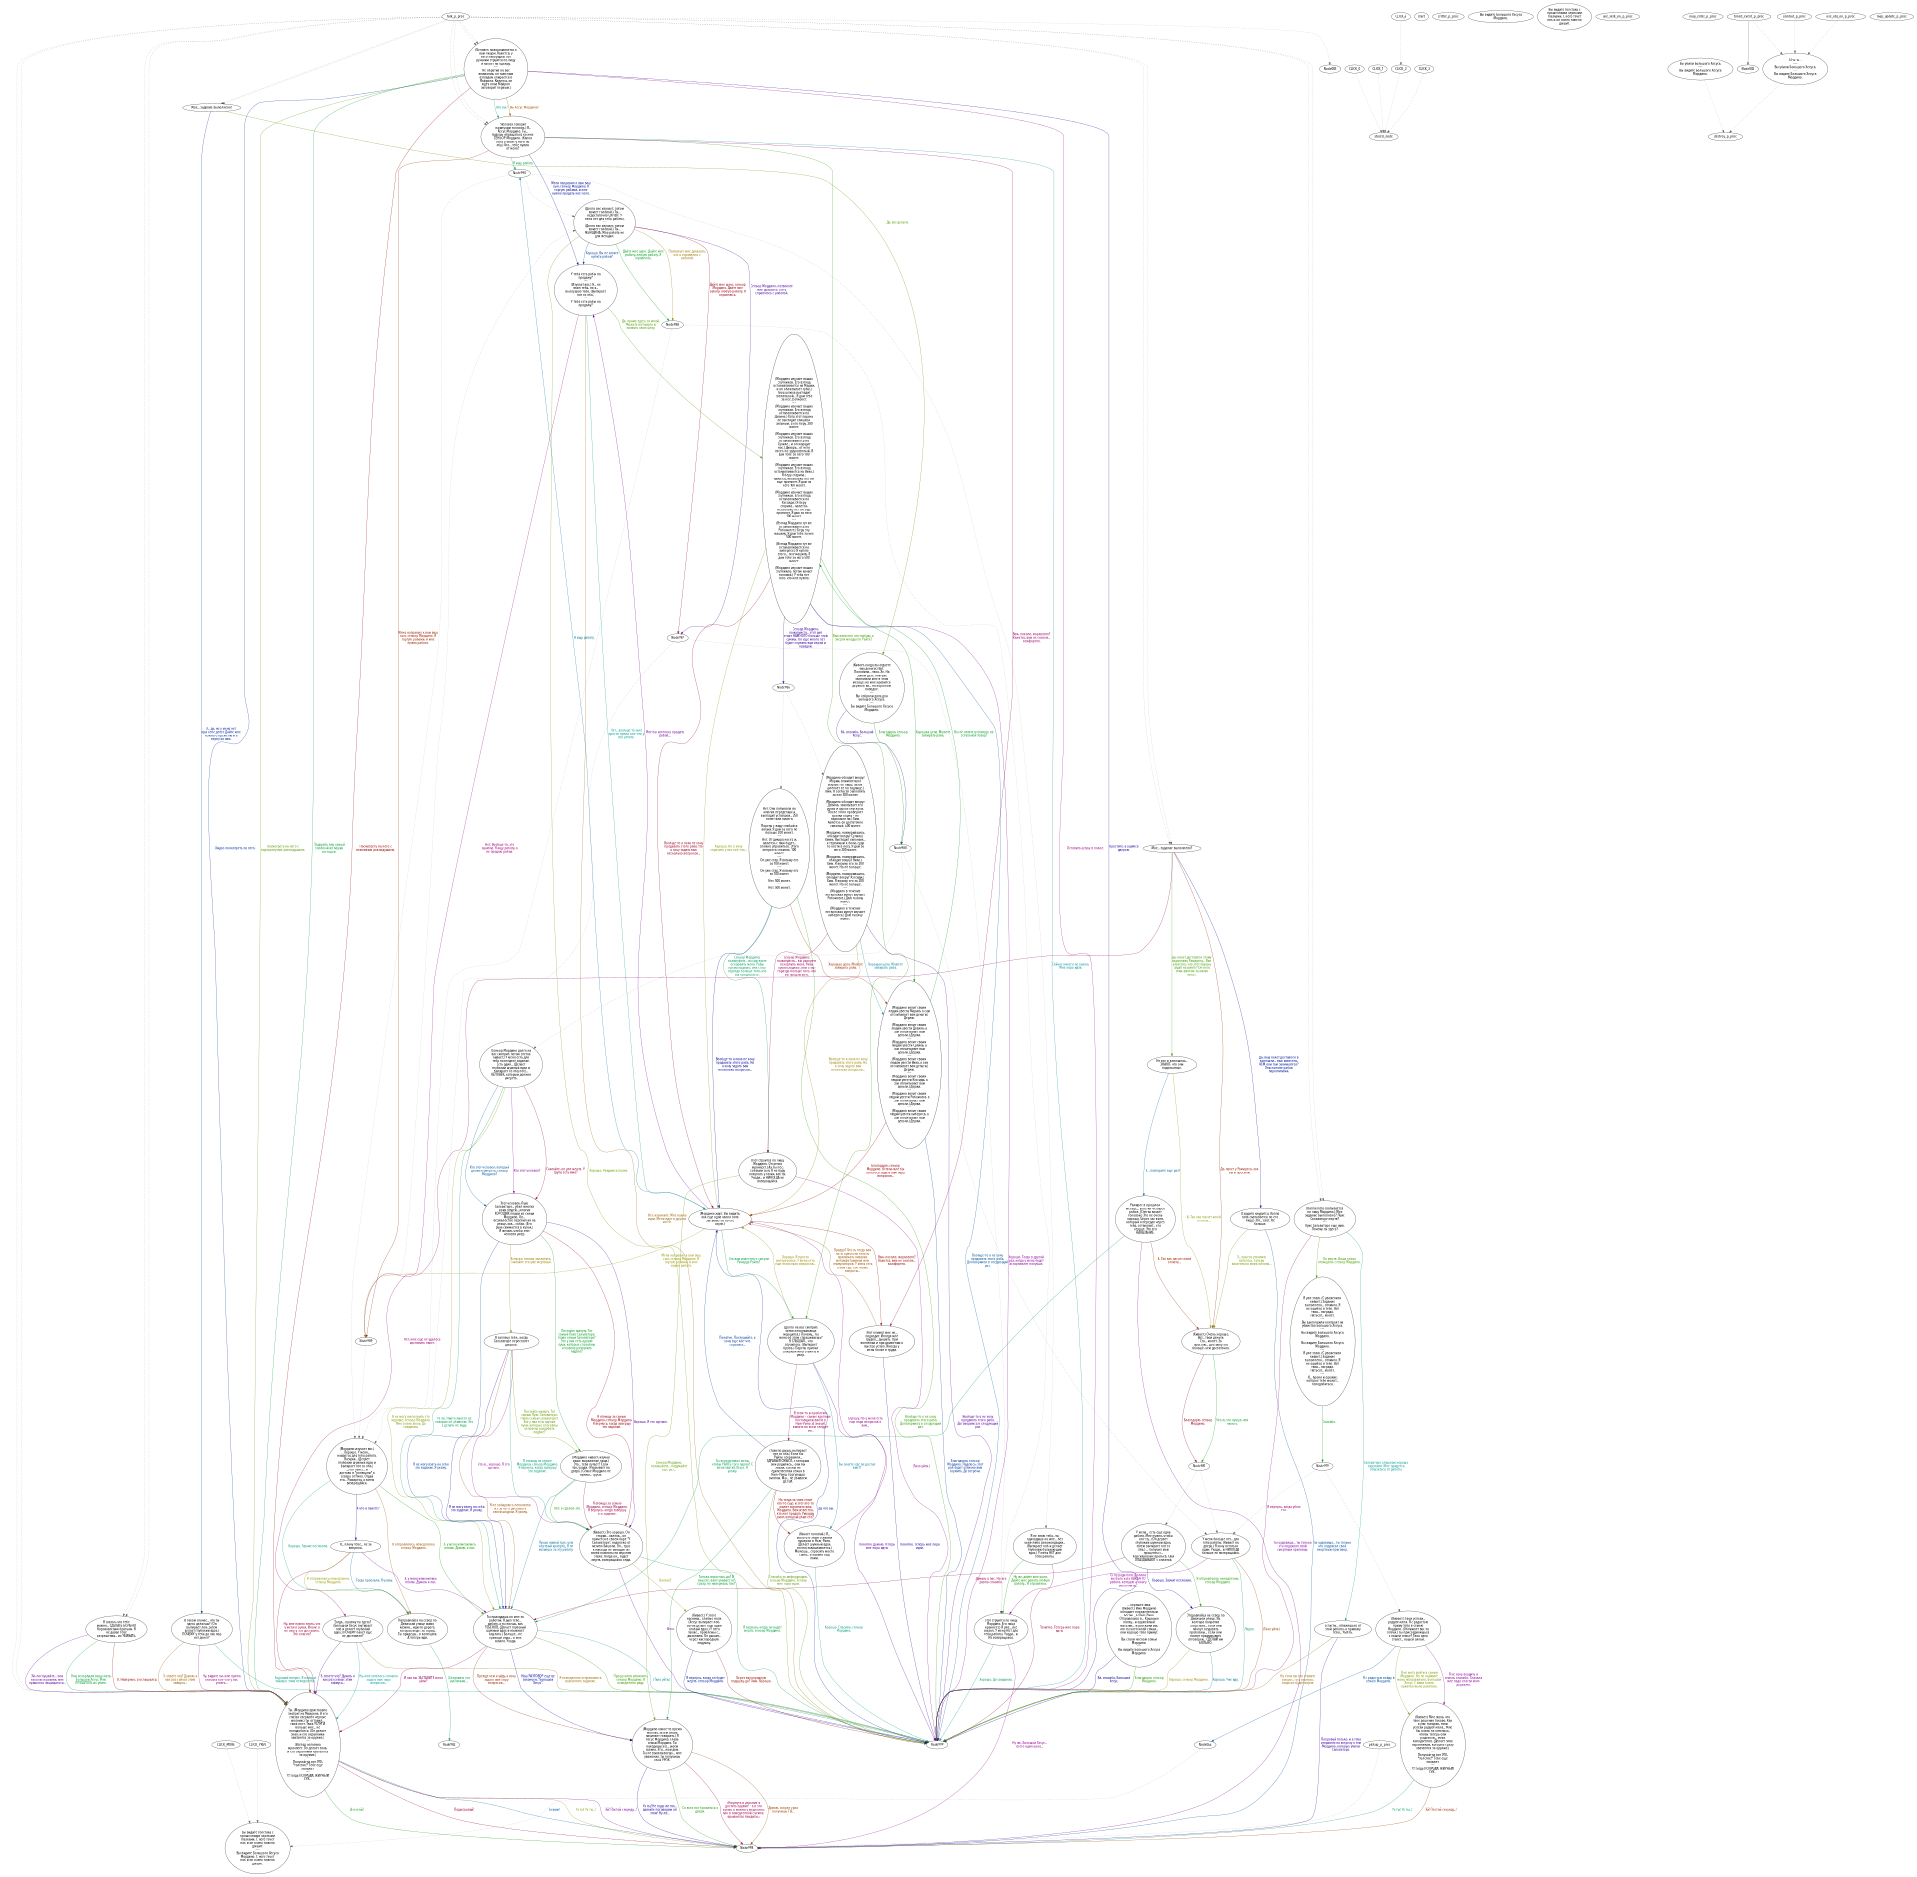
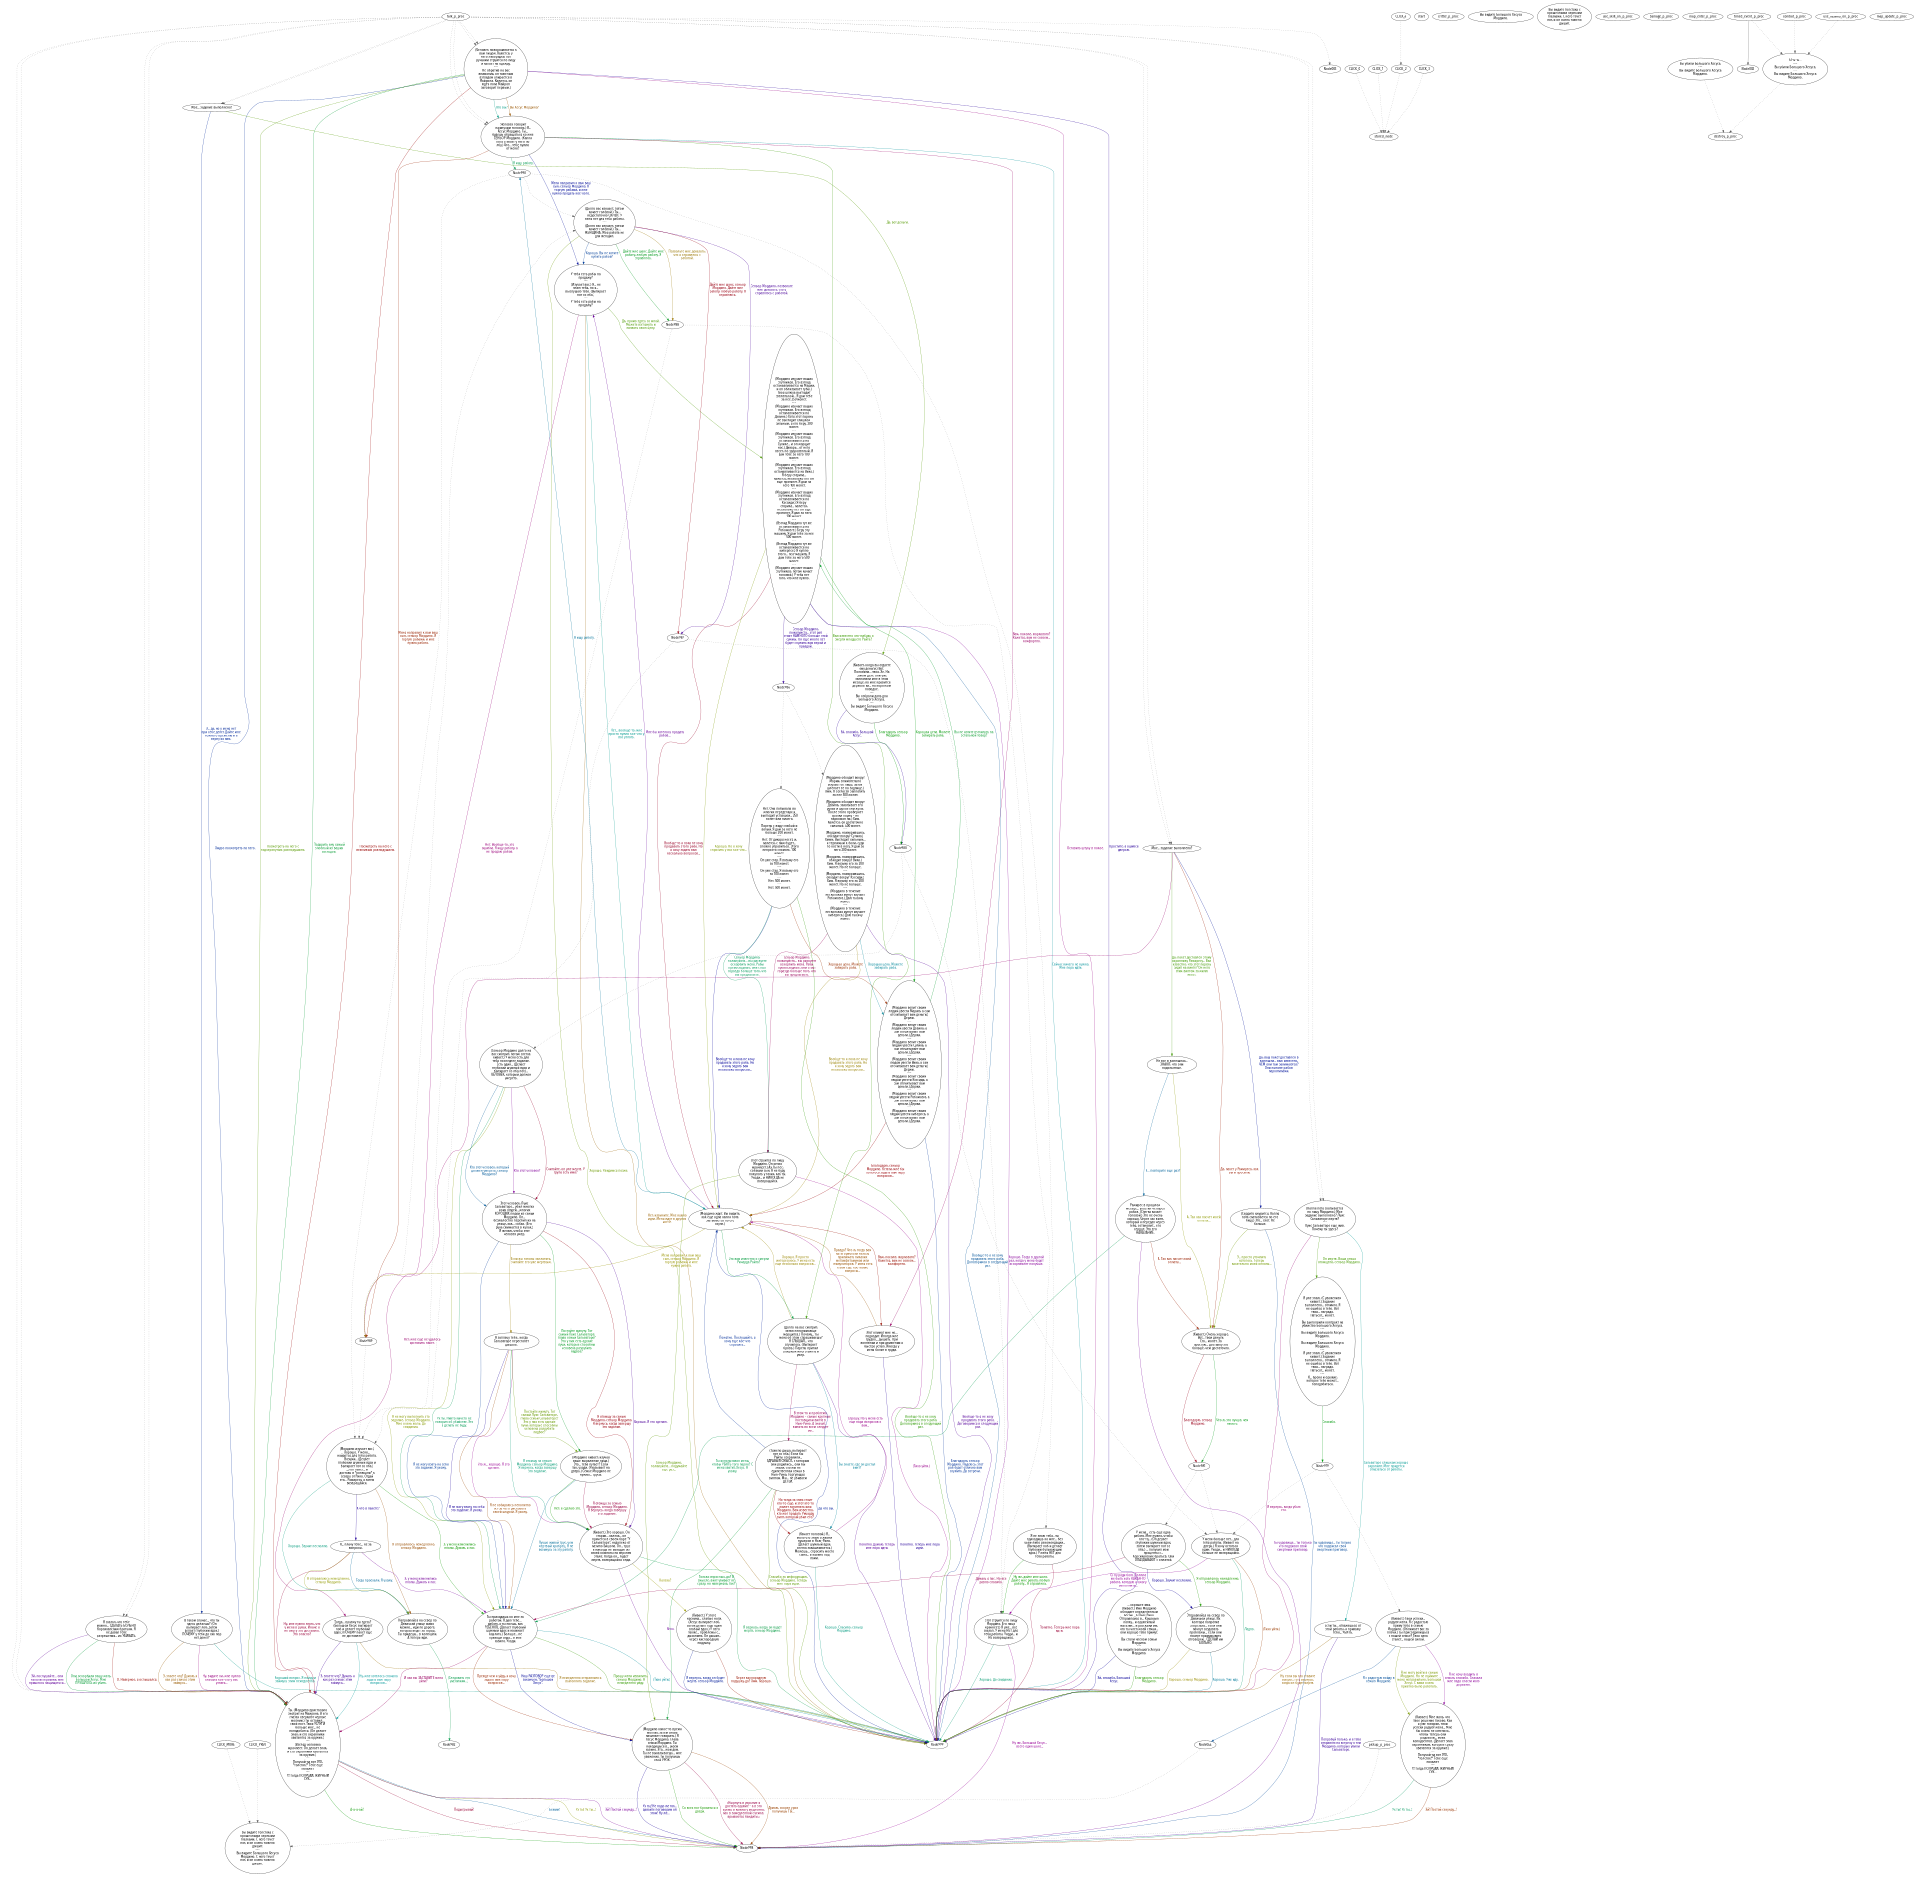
node "damage_p_proc": added
node "use_obj_on_p_proc": label "use_obj_on_p_proc" -> "use_казино_on_p_proc"
